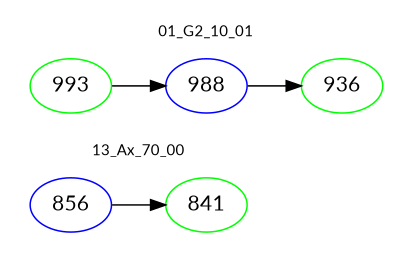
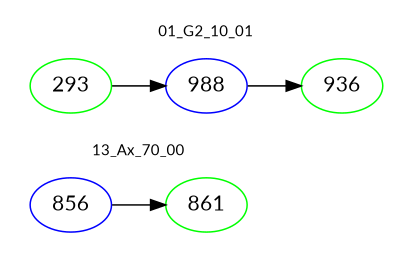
node "993": label "993" -> "293"
node "841": label "841" -> "861"
